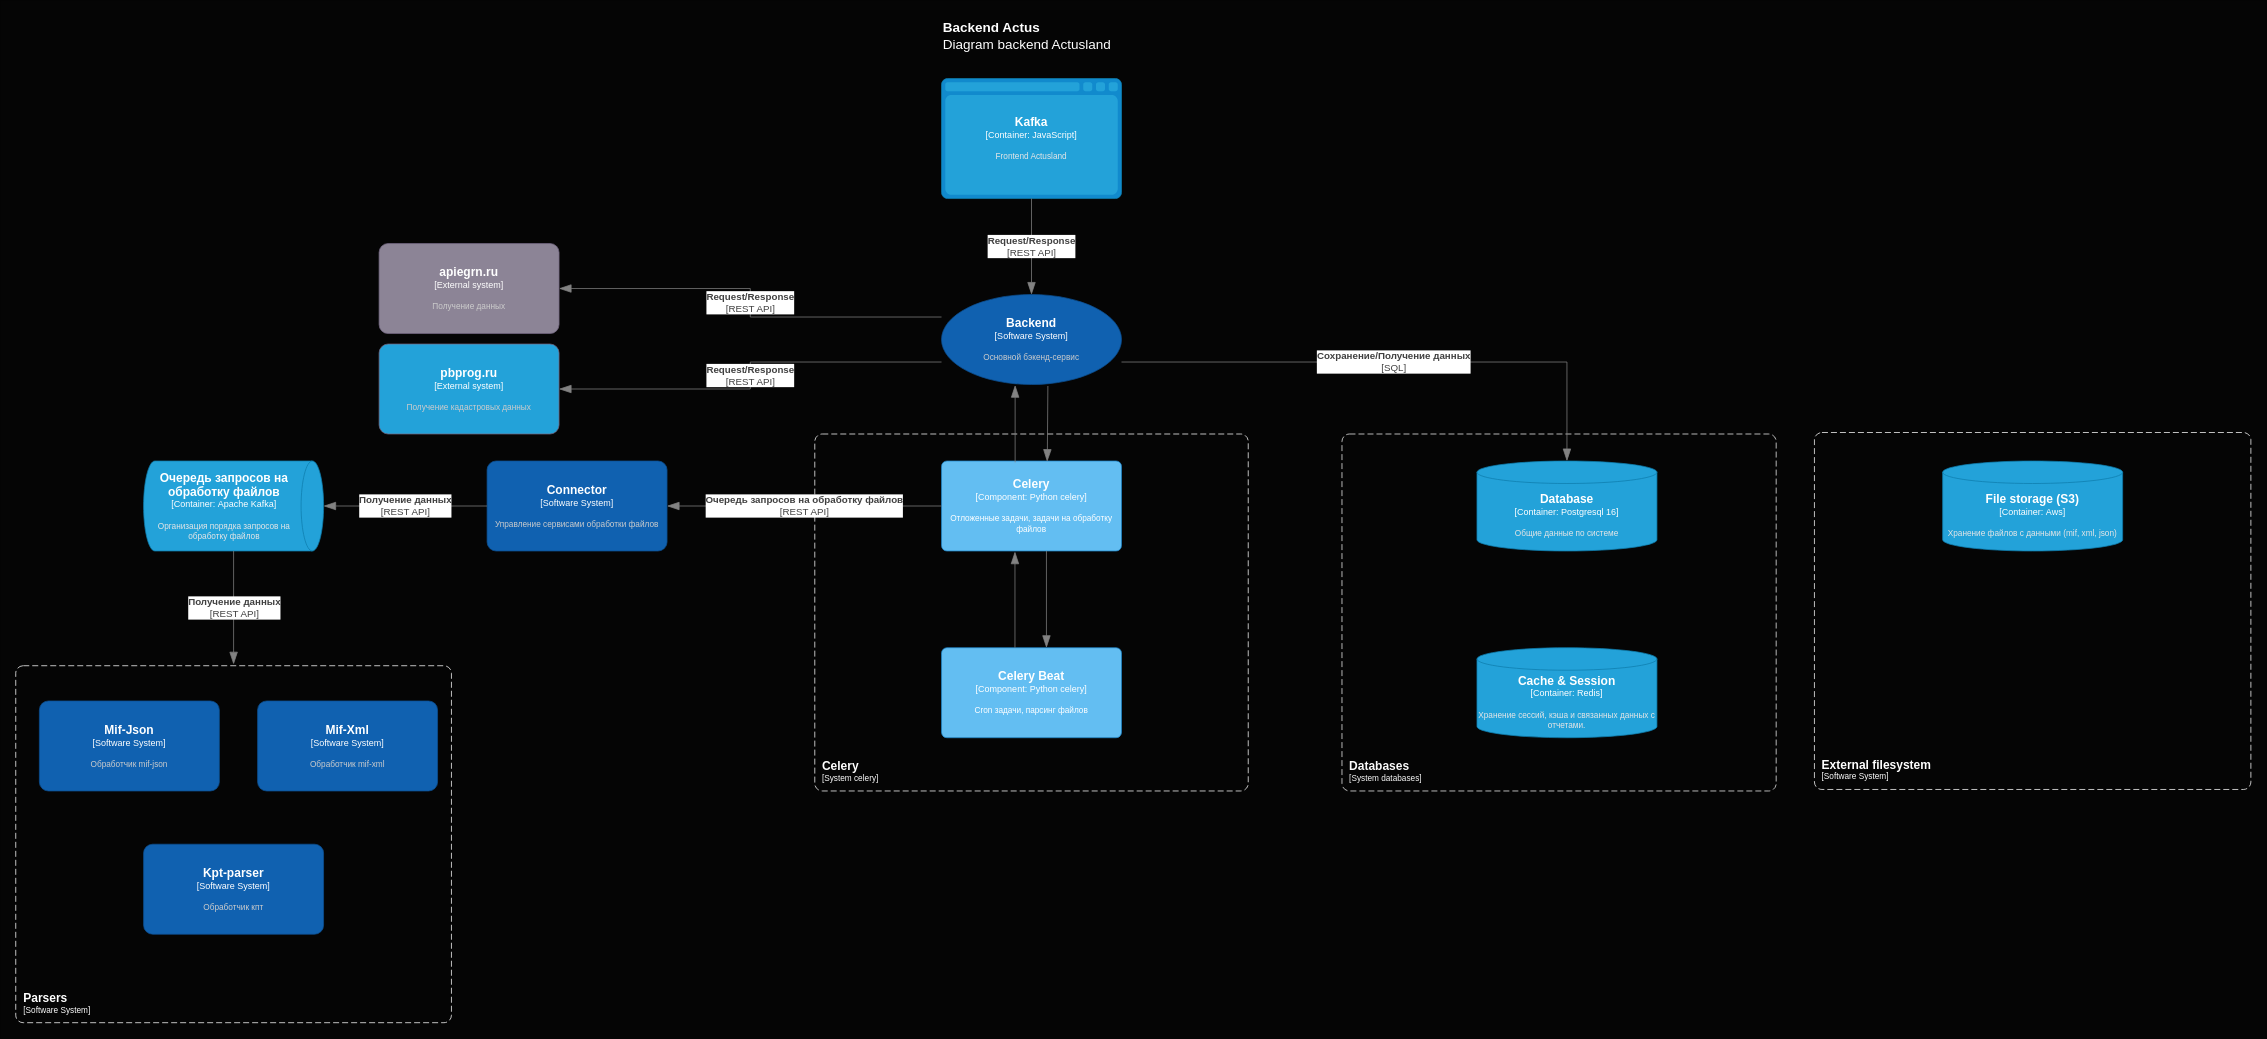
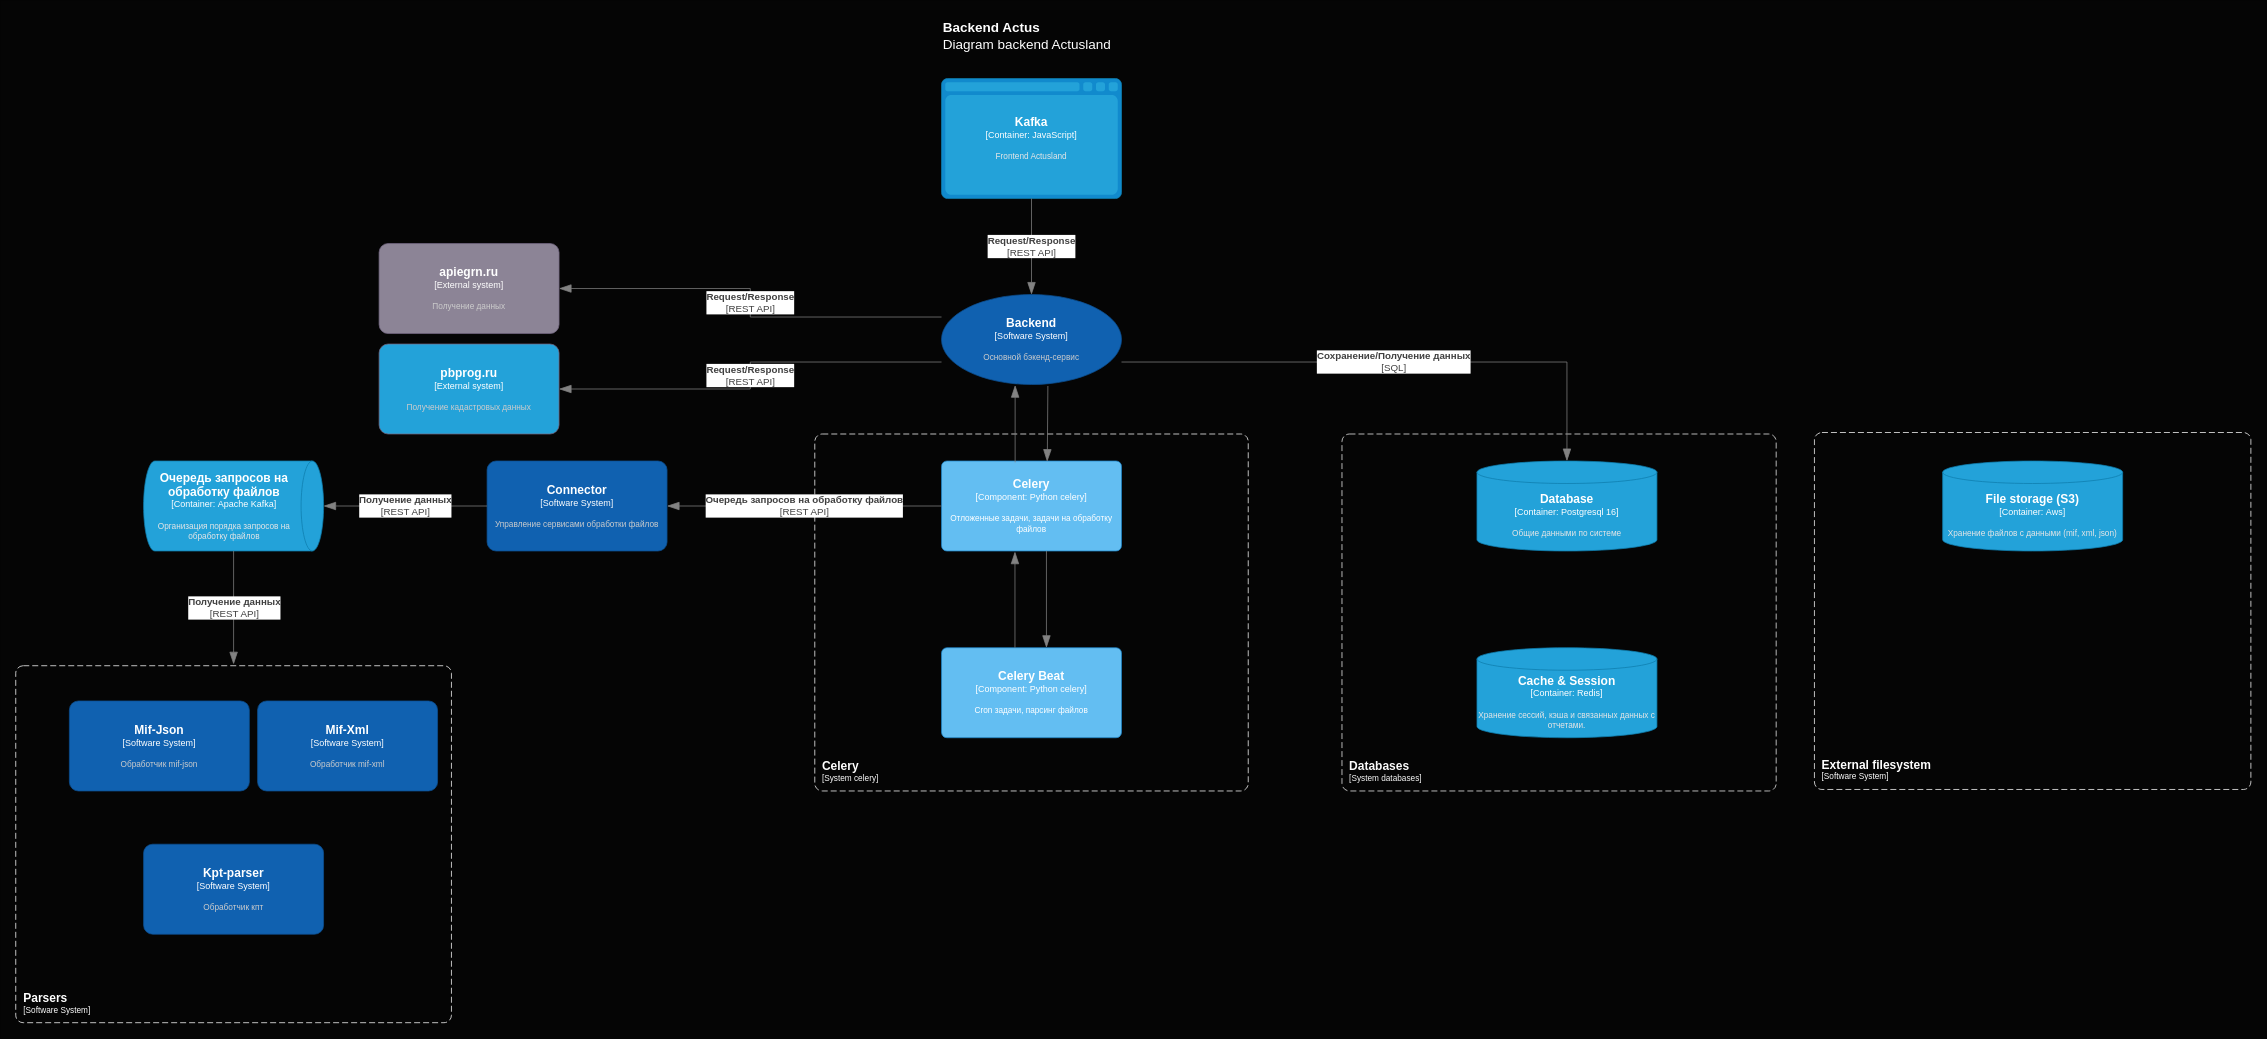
node "Database [Container: Postgresql 16] Общие данные по системе": label "Database [Container: Postgresql 16] Общие данные по системе" -> "Database [Container: Postgresql 16] Общие данными по системе"
node "Mif-Json [Software System] Обработчик mif-json": moved (129, 746) -> (159, 746)
